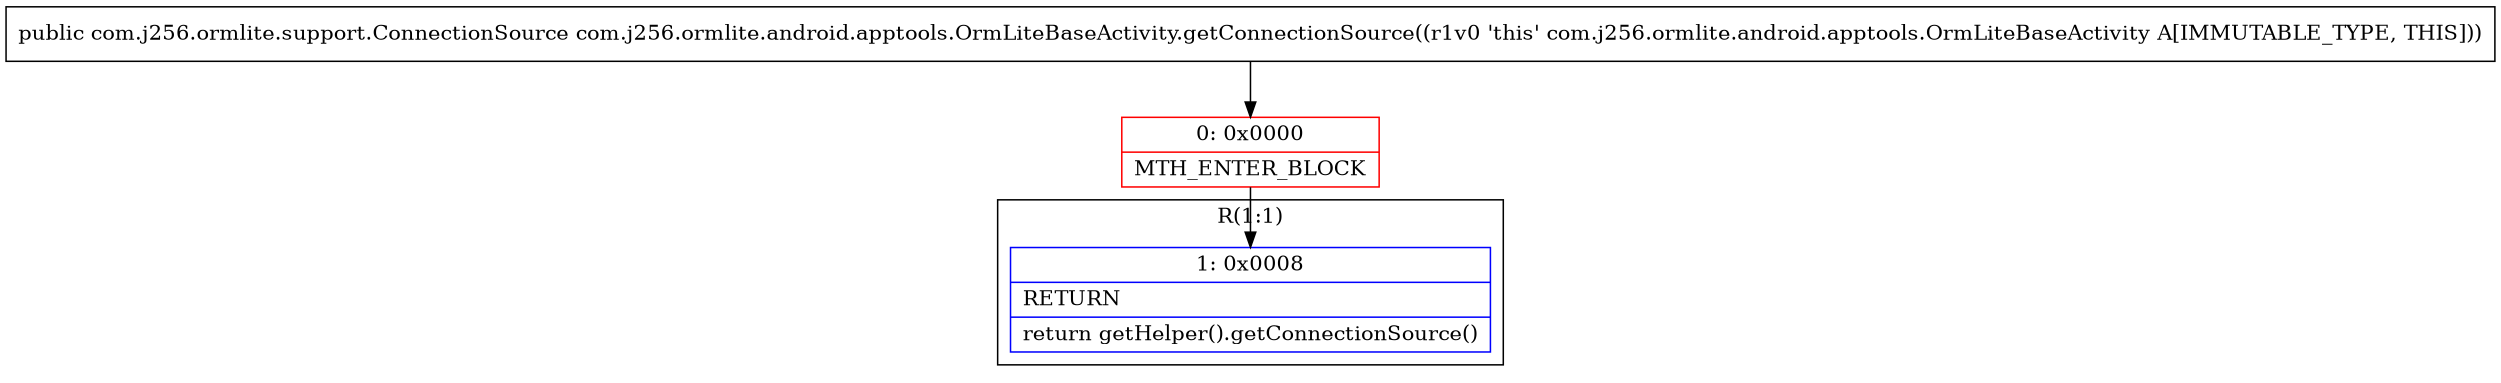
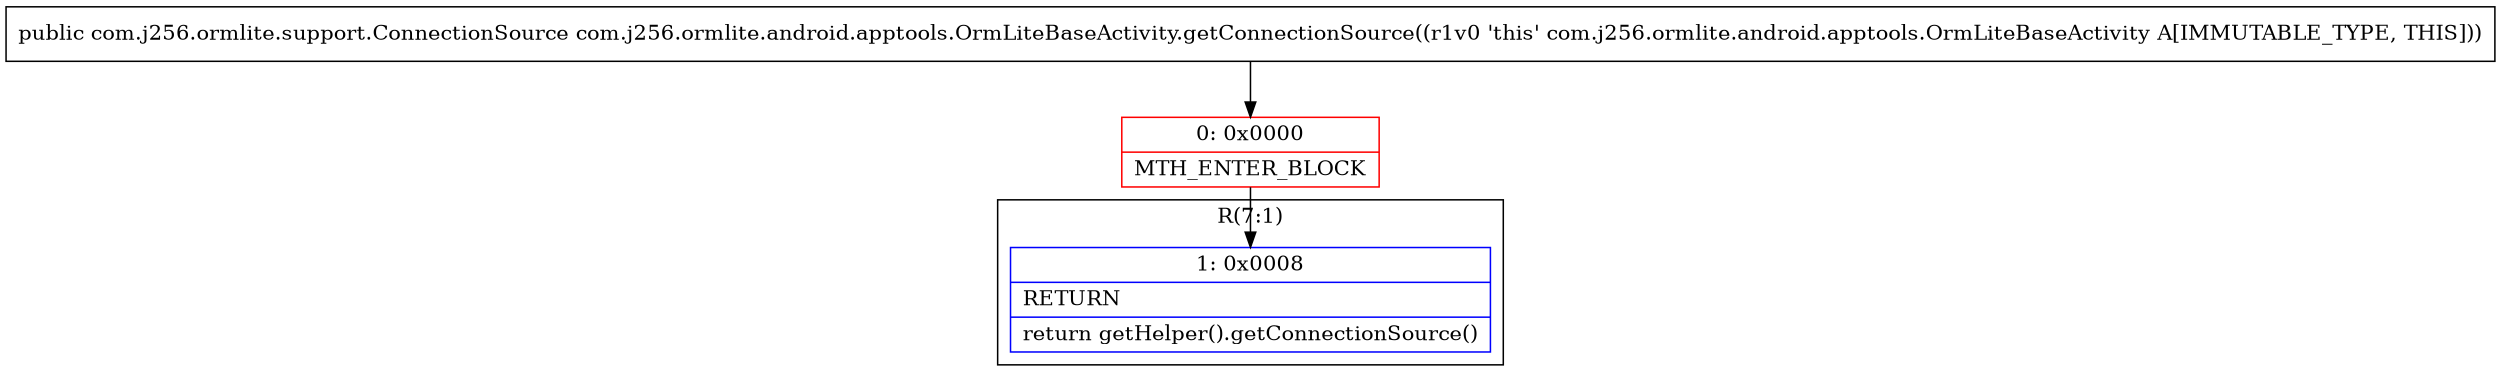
cluster "R(1:1)": label "R(1:1)" -> "R(7:1)"
